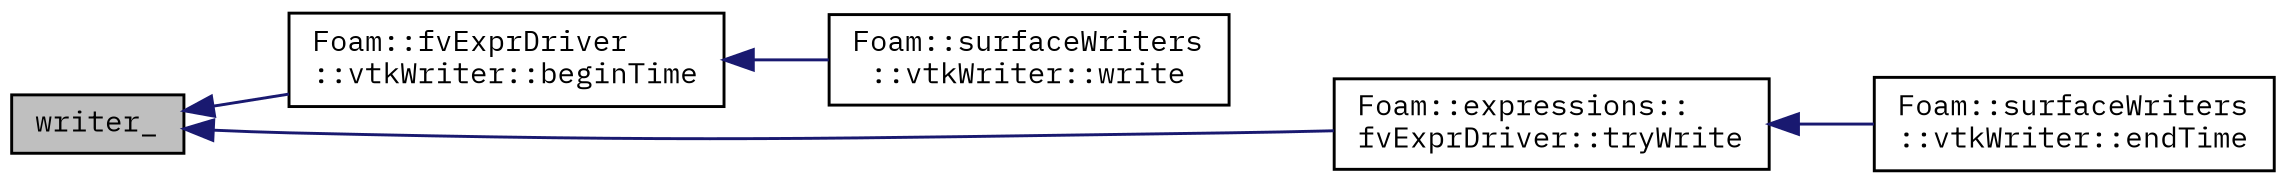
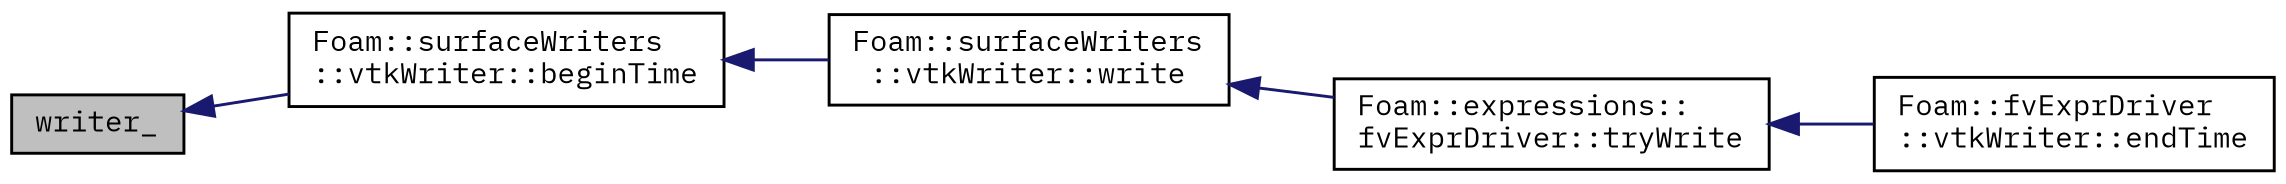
node "Foam::fvExprDriver ::vtkWriter::beginTime": label "Foam::fvExprDriver ::vtkWriter::beginTime" -> "Foam::surfaceWriters ::vtkWriter::beginTime"
node "Foam::surfaceWriters ::vtkWriter::endTime": label "Foam::surfaceWriters ::vtkWriter::endTime" -> "Foam::fvExprDriver ::vtkWriter::endTime"
edge "Foam::expressions:: fvExprDriver::tryWrite" -> "writer_": now "Foam::expressions:: fvExprDriver::tryWrite" -> "Foam::surfaceWriters ::vtkWriter::write"
